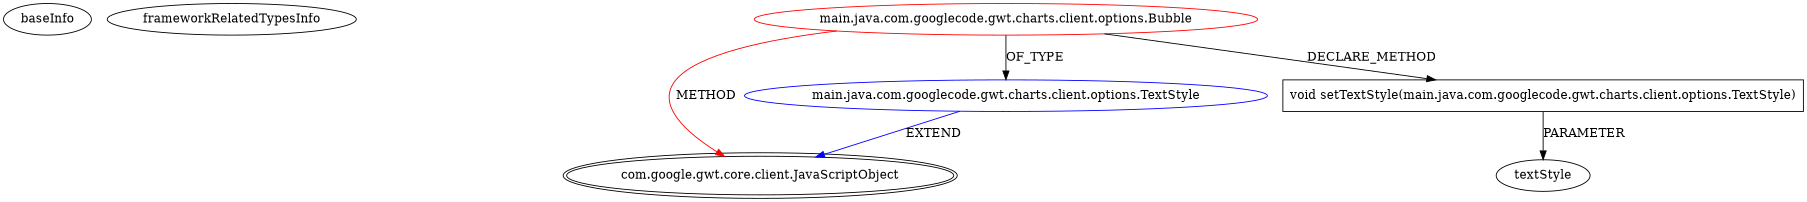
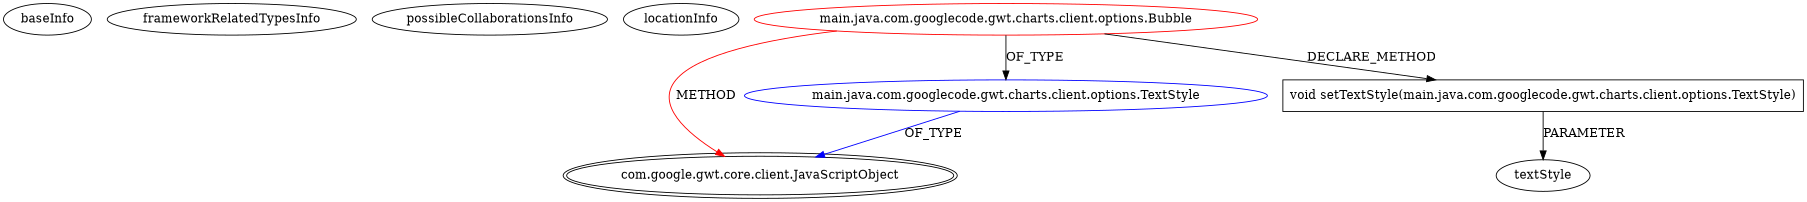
node "possibleCollaborationsInfo": added
node "locationInfo": added
edge "main.java.com.googlecode.gwt.charts.client.options.TextStyle" -> "com.google.gwt.core.client.JavaScriptObject": label "EXTEND" -> "OF_TYPE"
